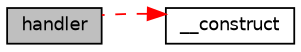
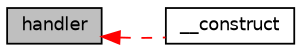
edge "handler" -> "__construct": reversed
